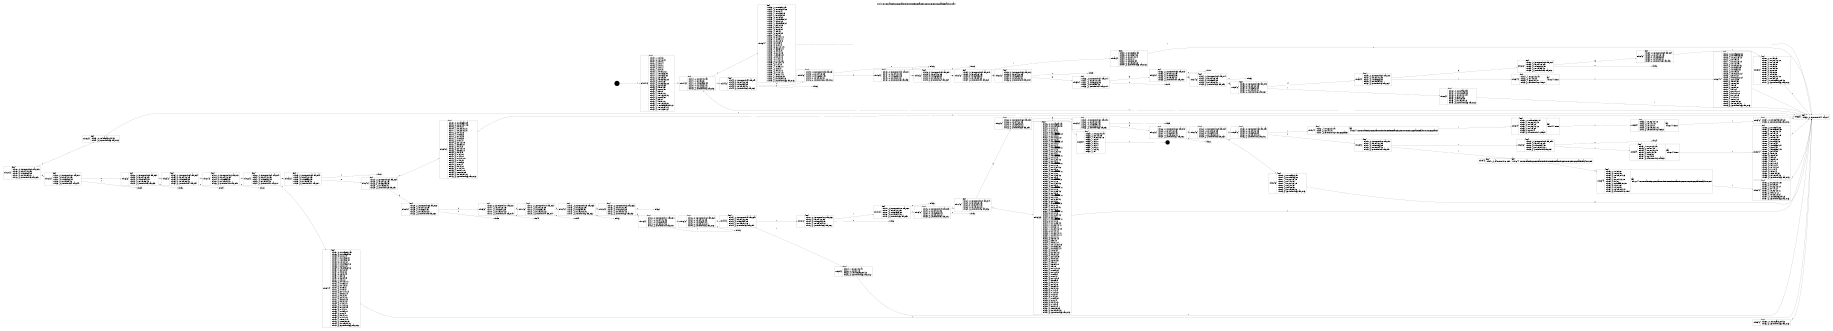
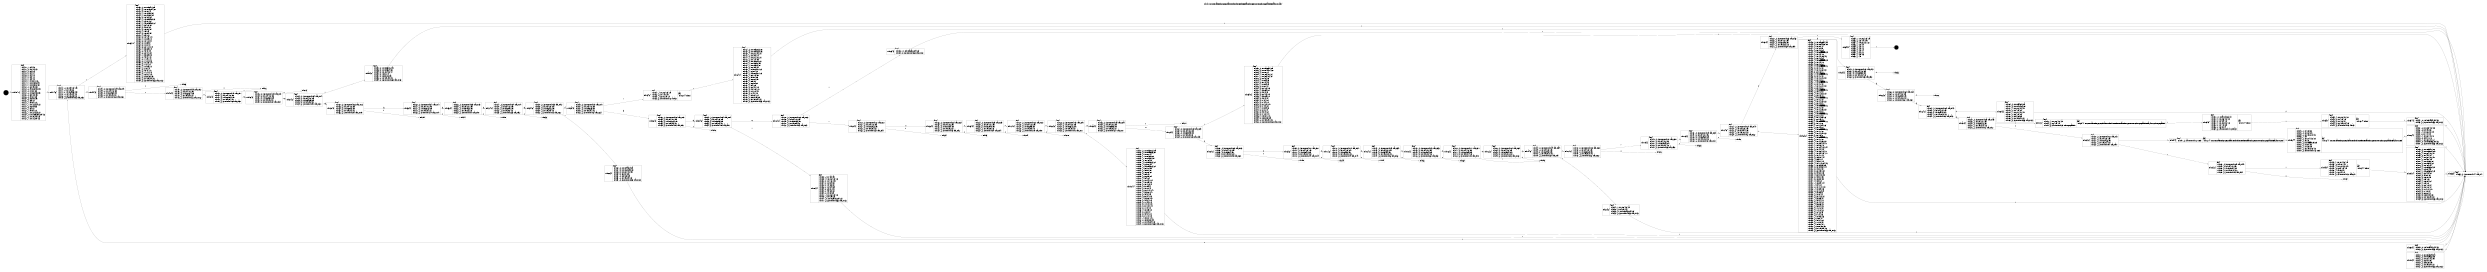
edge "0x4015e4 [28]" -> "0x401600 [28]": added, label "12"
node "0x401d1e [30]": added
